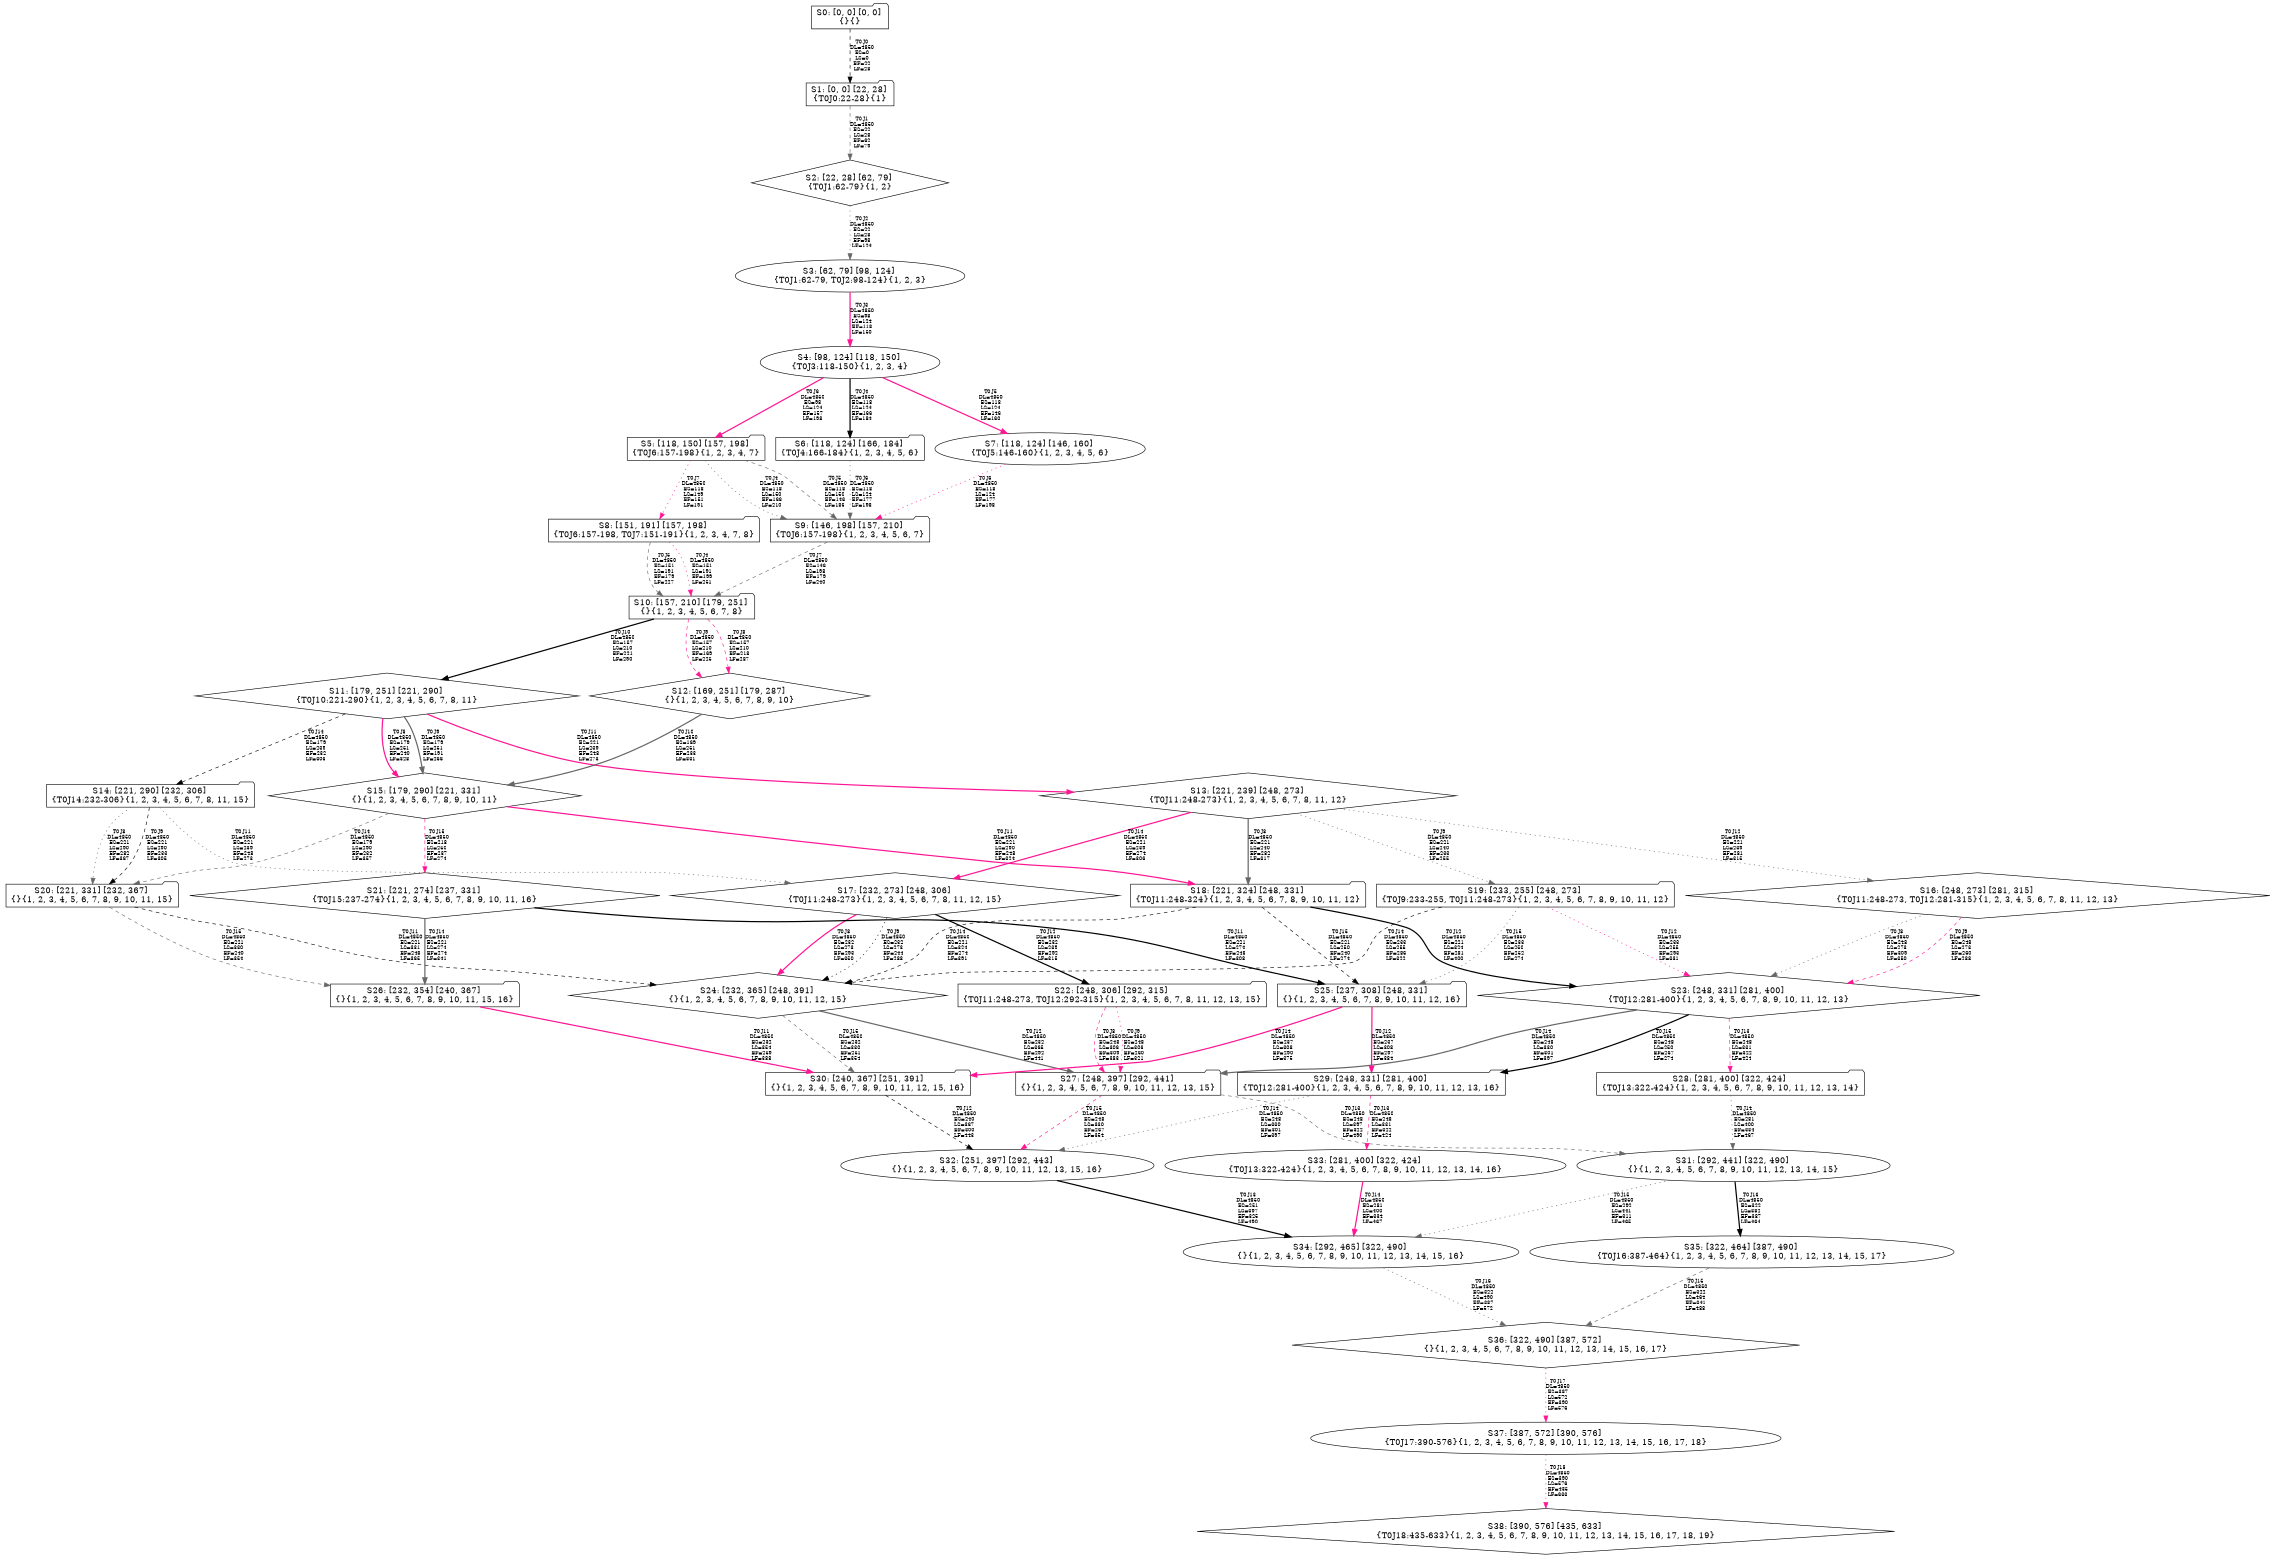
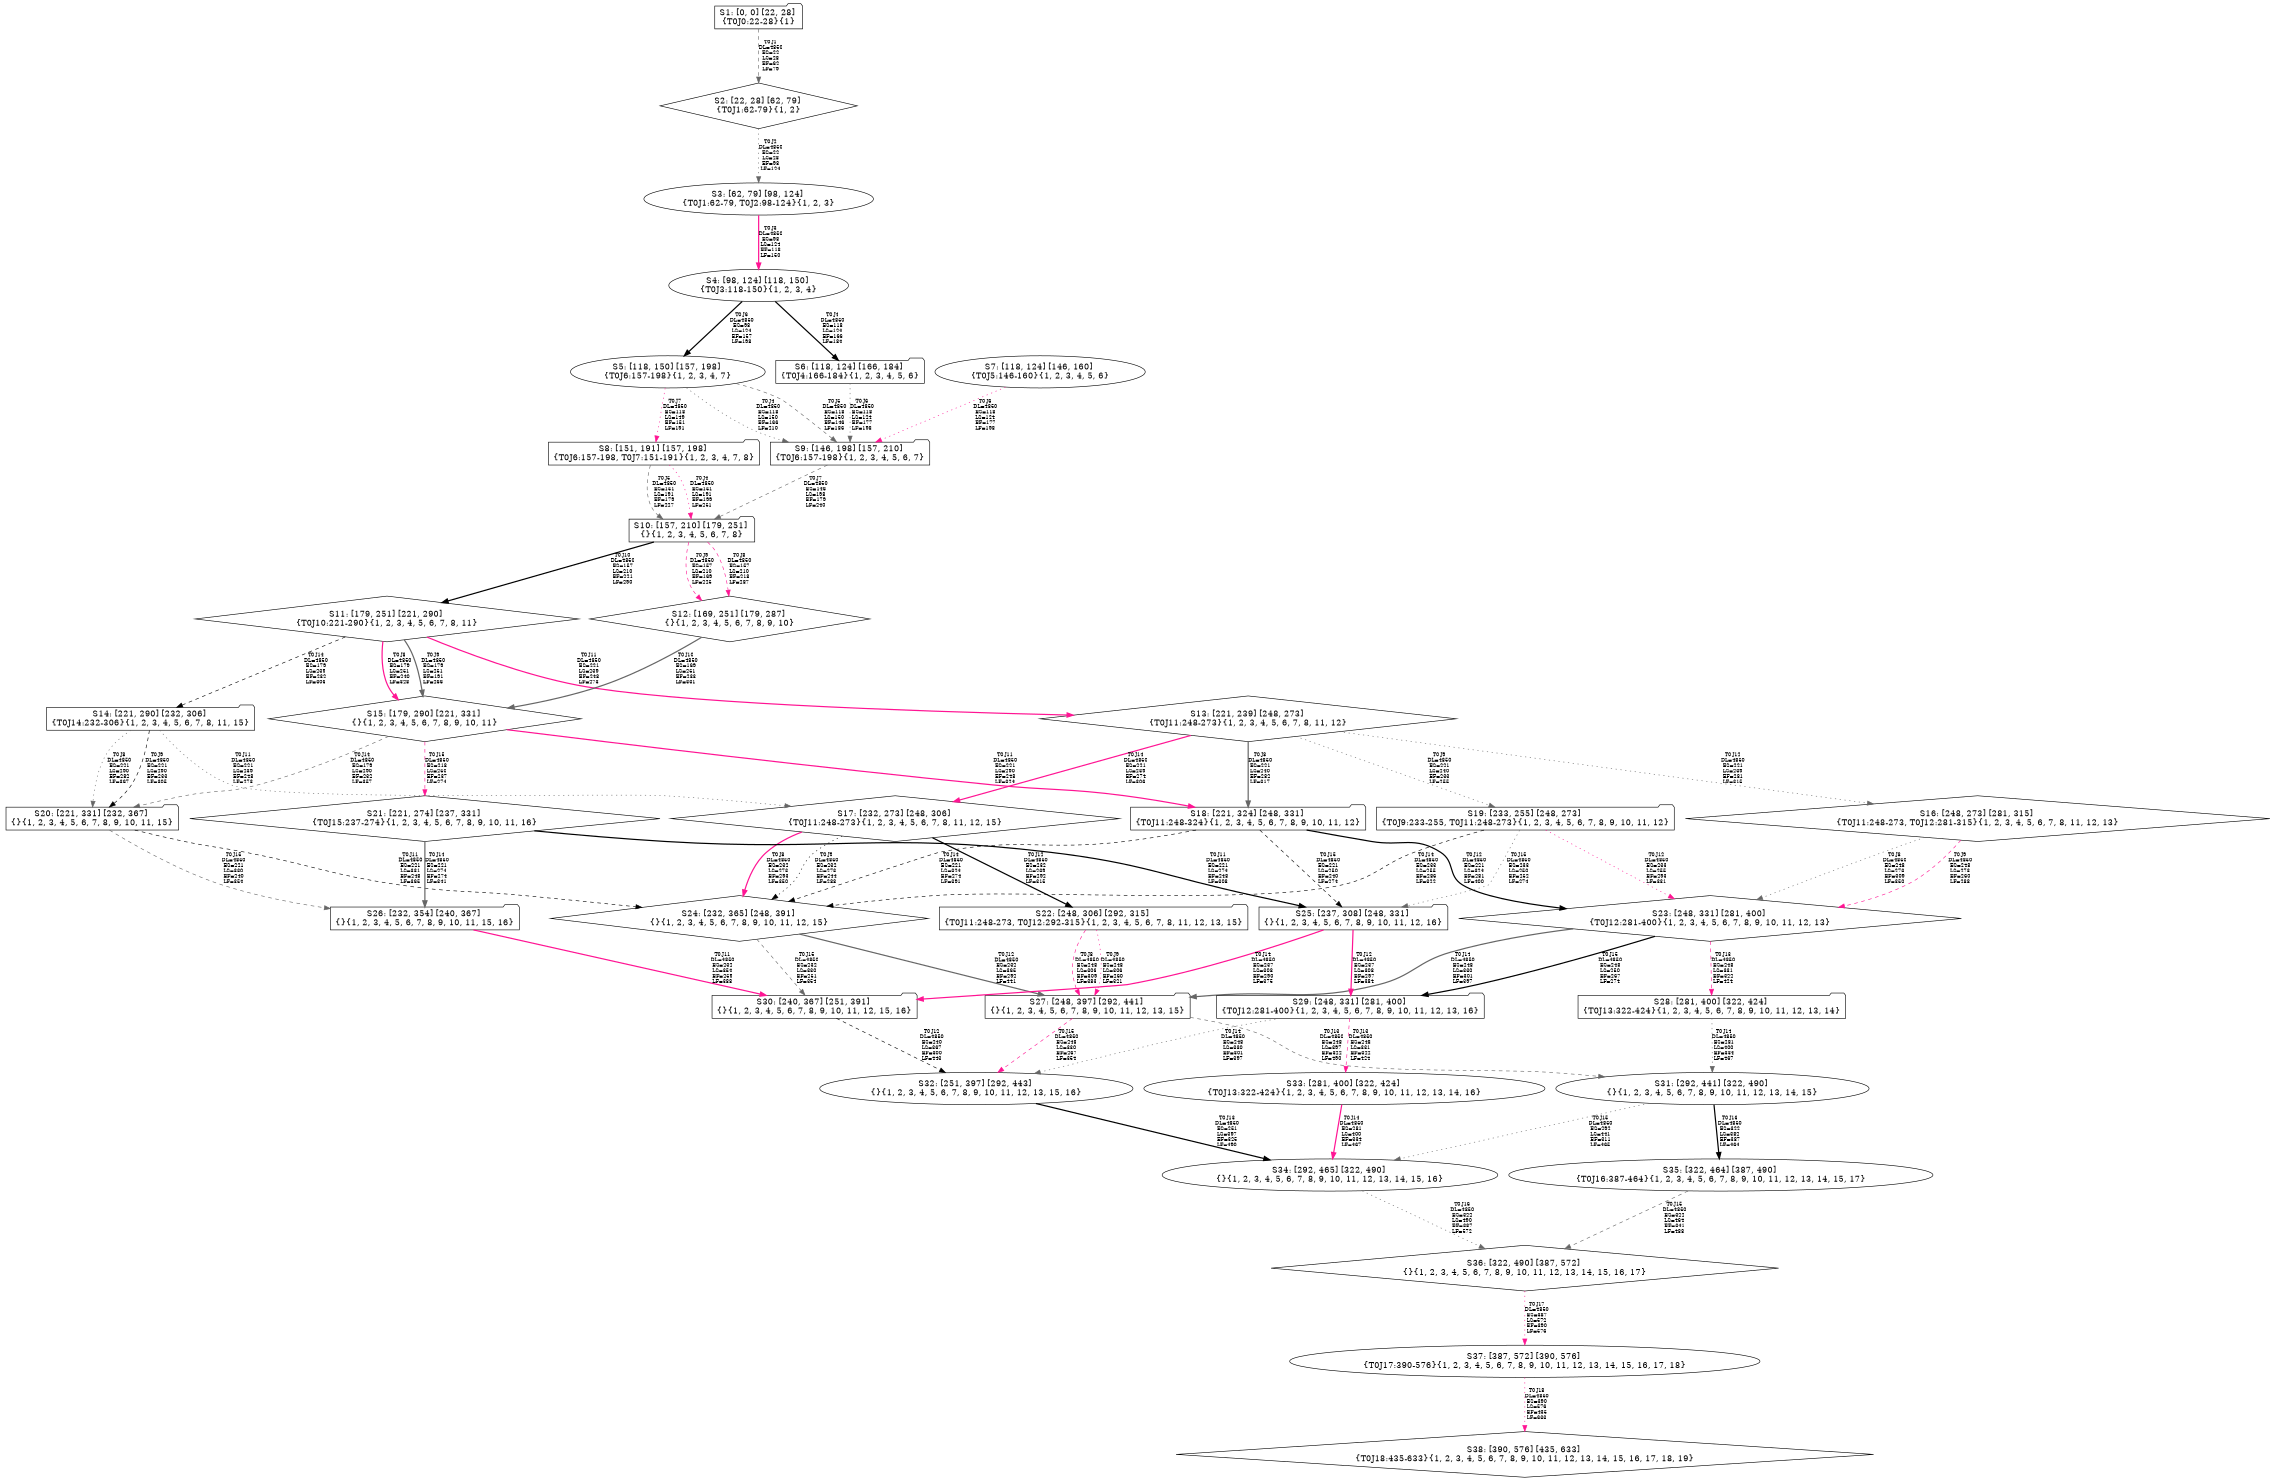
node "S0: [0, 0] [0, 0] {}{}": removed
edge "S4: [98, 124] [118, 150] {T0J3:118-150}{1, 2, 3, 4}" -> "S7: [118, 124] [146, 160] {T0J5:146-160}{1, 2, 3, 4, 5, 6}": removed, label "T0 J5 DL=4850 ES=118 LS=124 EF=146 LF=160"
edge "S4: [98, 124] [118, 150] {T0J3:118-150}{1, 2, 3, 4}" -> "S5: [118, 150] [157, 198] {T0J6:157-198}{1, 2, 3, 4, 7}": color deeppink -> black
node "S5: [118, 150] [157, 198] {T0J6:157-198}{1, 2, 3, 4, 7}": shape folder -> ellipse
